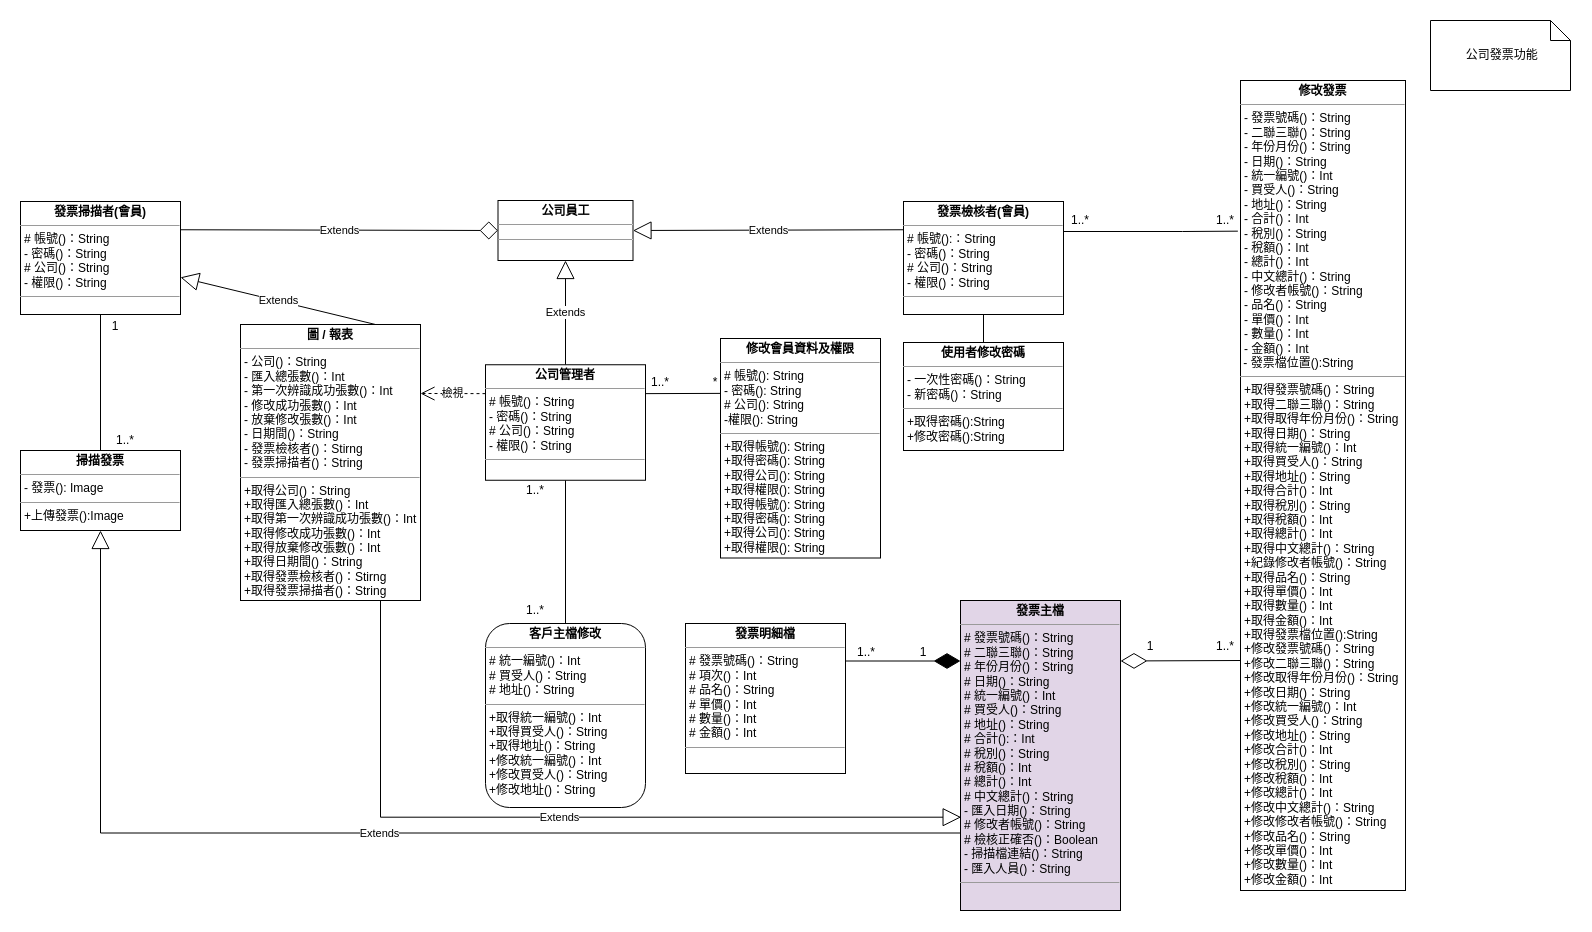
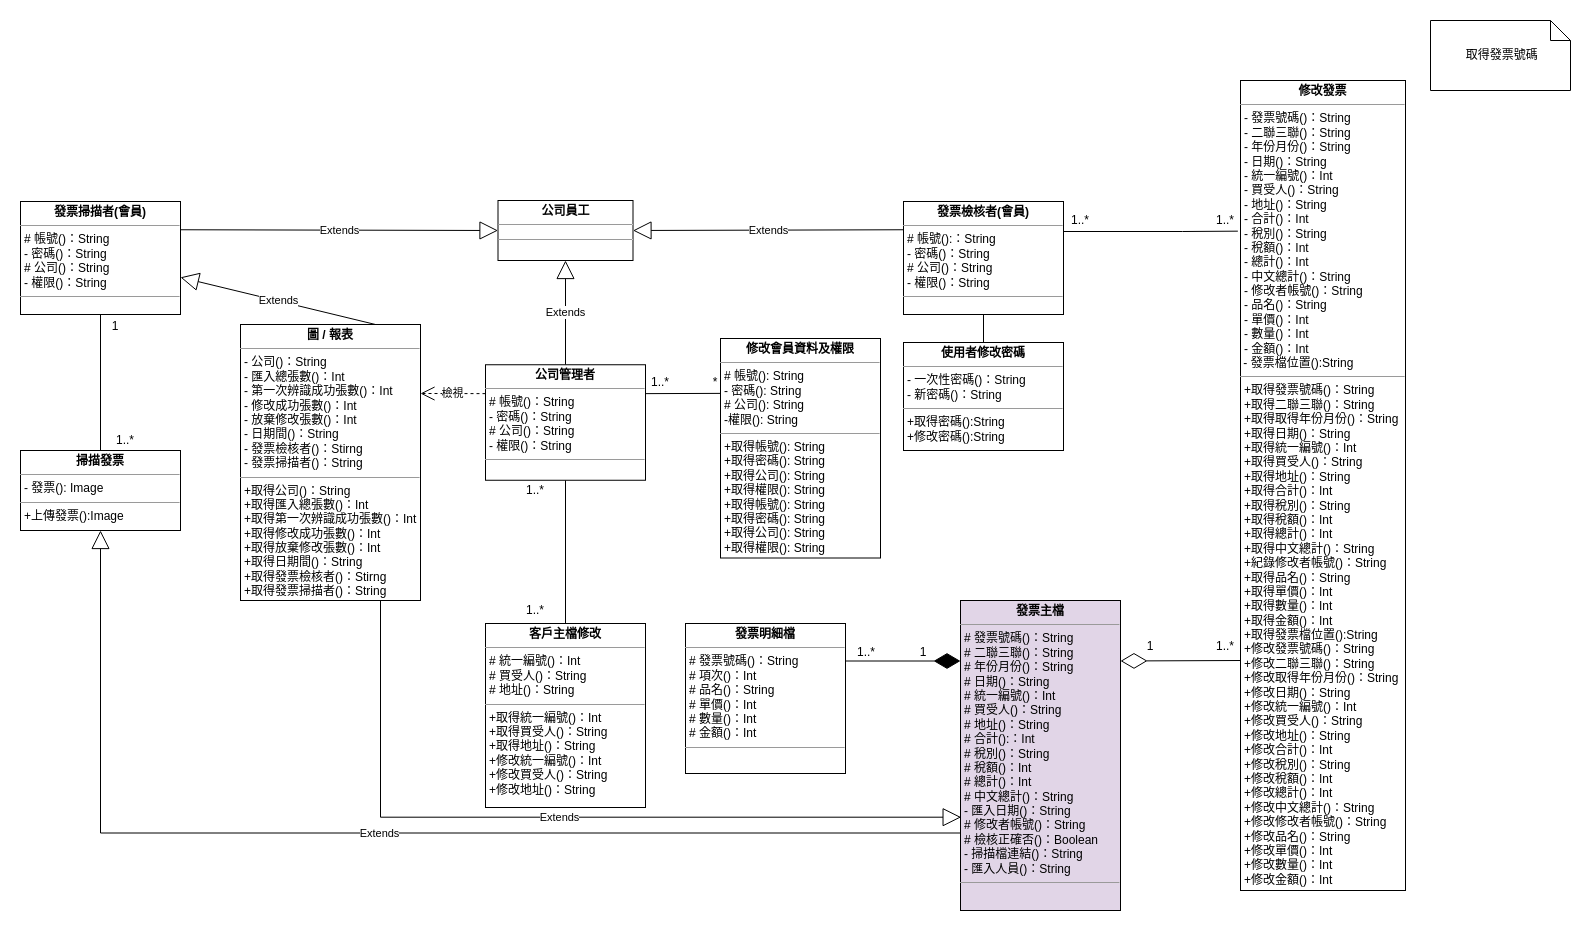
node "公司發票功能": label "公司發票功能" -> "取得發票號碼"
edge "發票掃描者(會員) # 帳號()：String - 密碼()：String # 公司()：String - 權限()：String" -> "公司員工": arrowhead diamond -> block
node "客戶主檔修改 # 統一編號()：Int # 買受人()：String # 地址()：String +取得統一編號()：Int +取得買受人()：String +取得地址()：String +修改統一編號()：Int +修改買受人()：String +修改地址()：String": shape rounded rectangle -> rectangle
